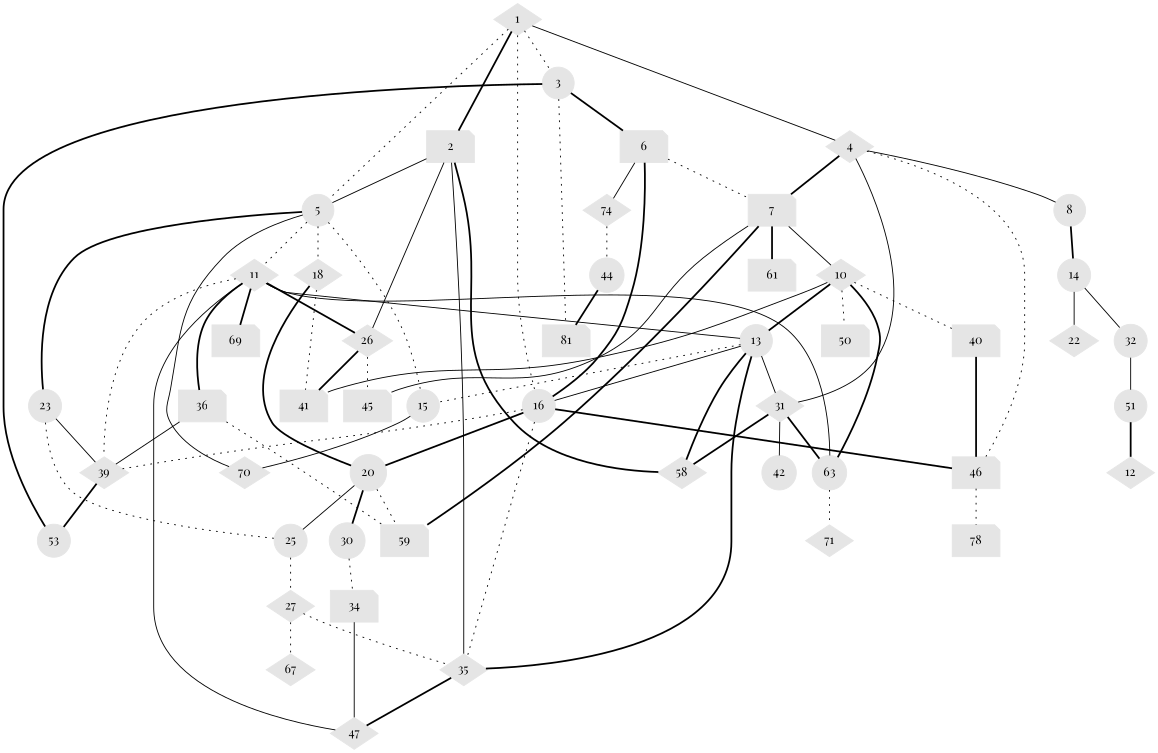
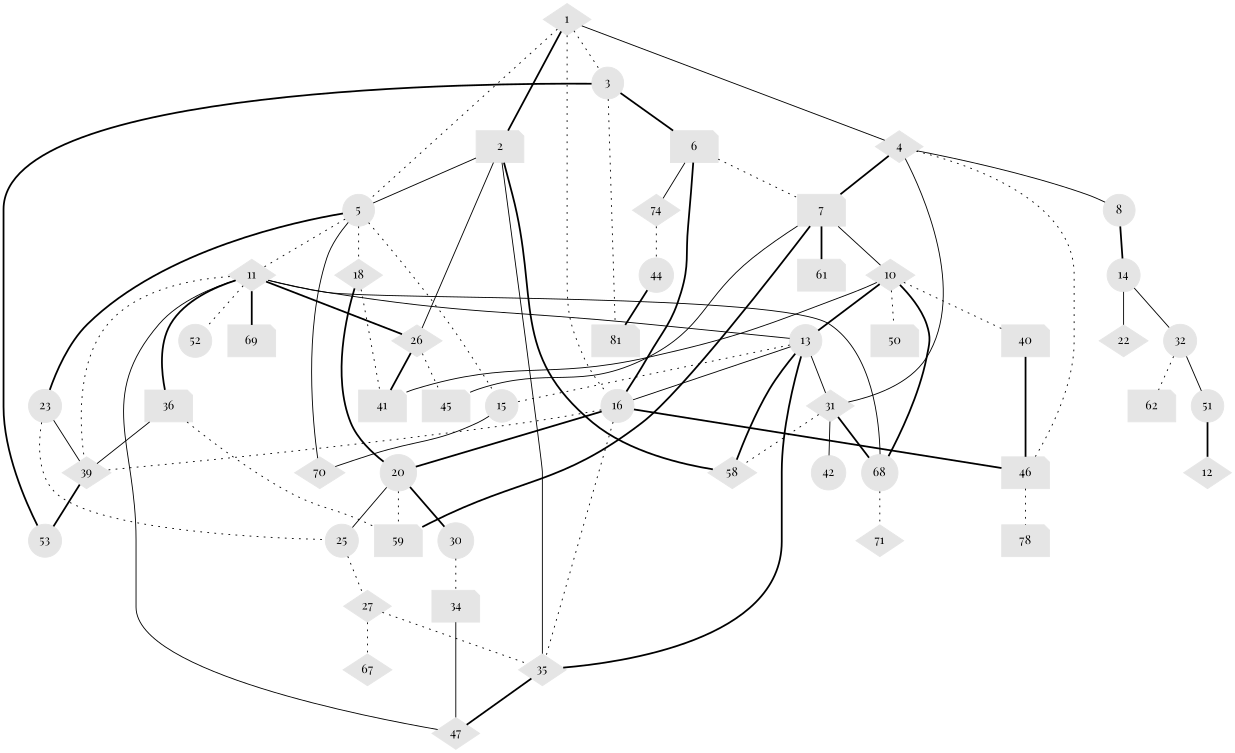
node "52": added
node "62": added
edge "31" -- "58": style bold -> dotted
node "63": label "63" -> "68"
